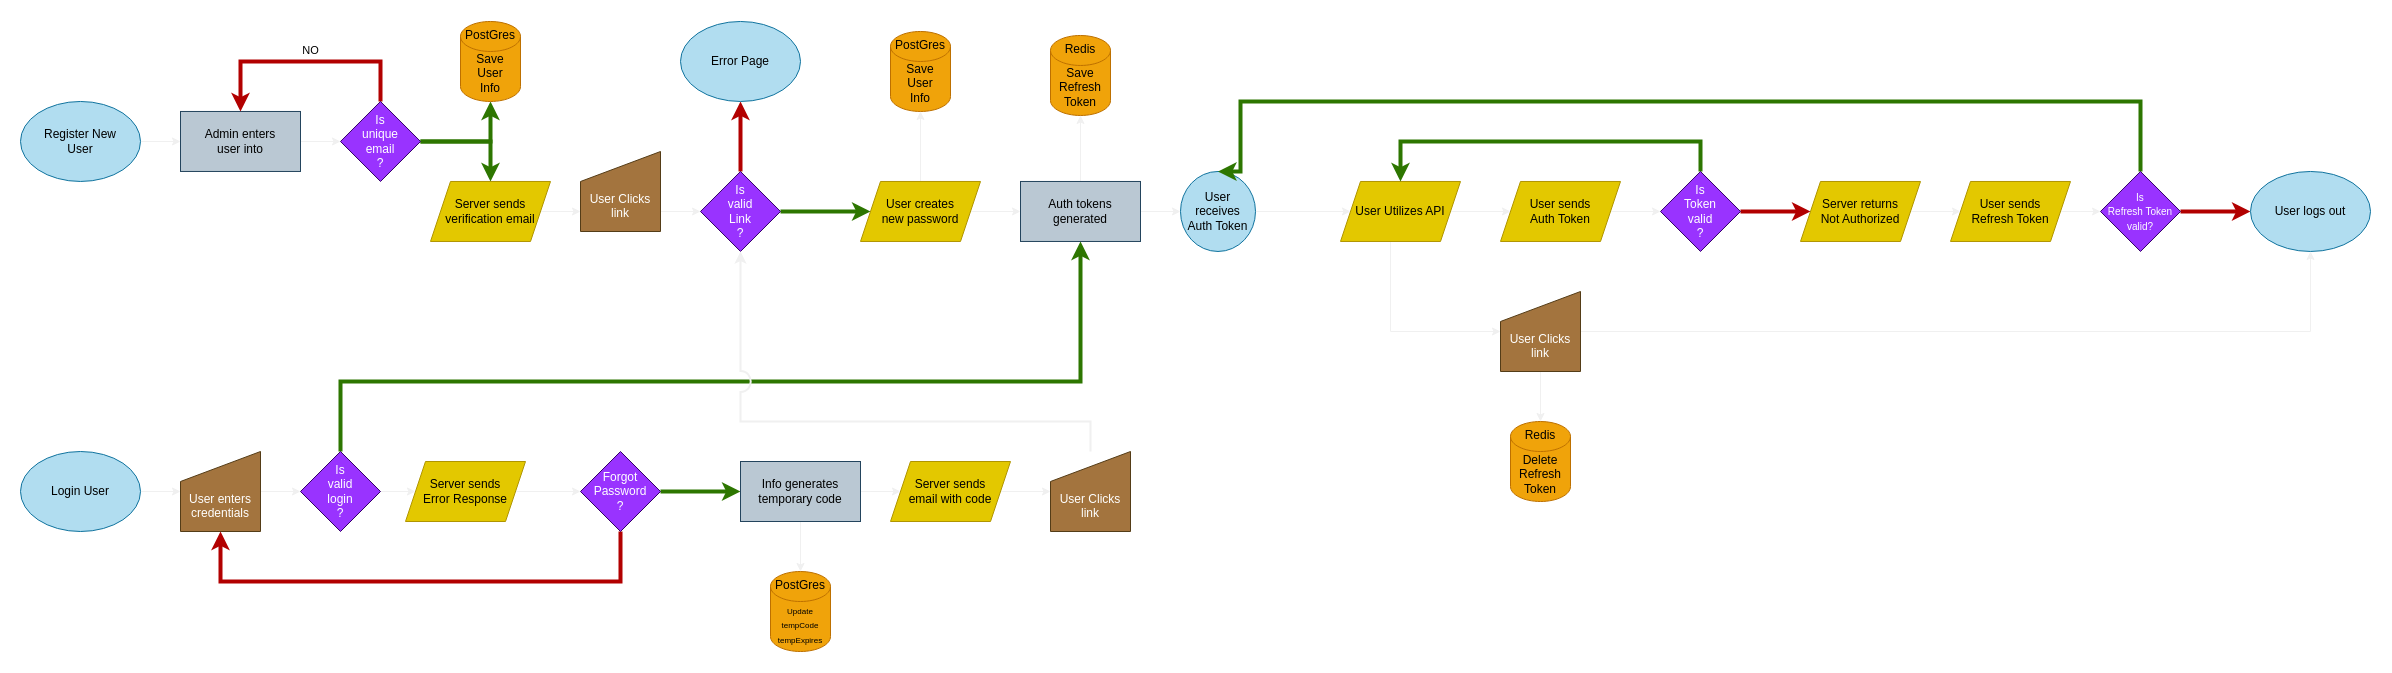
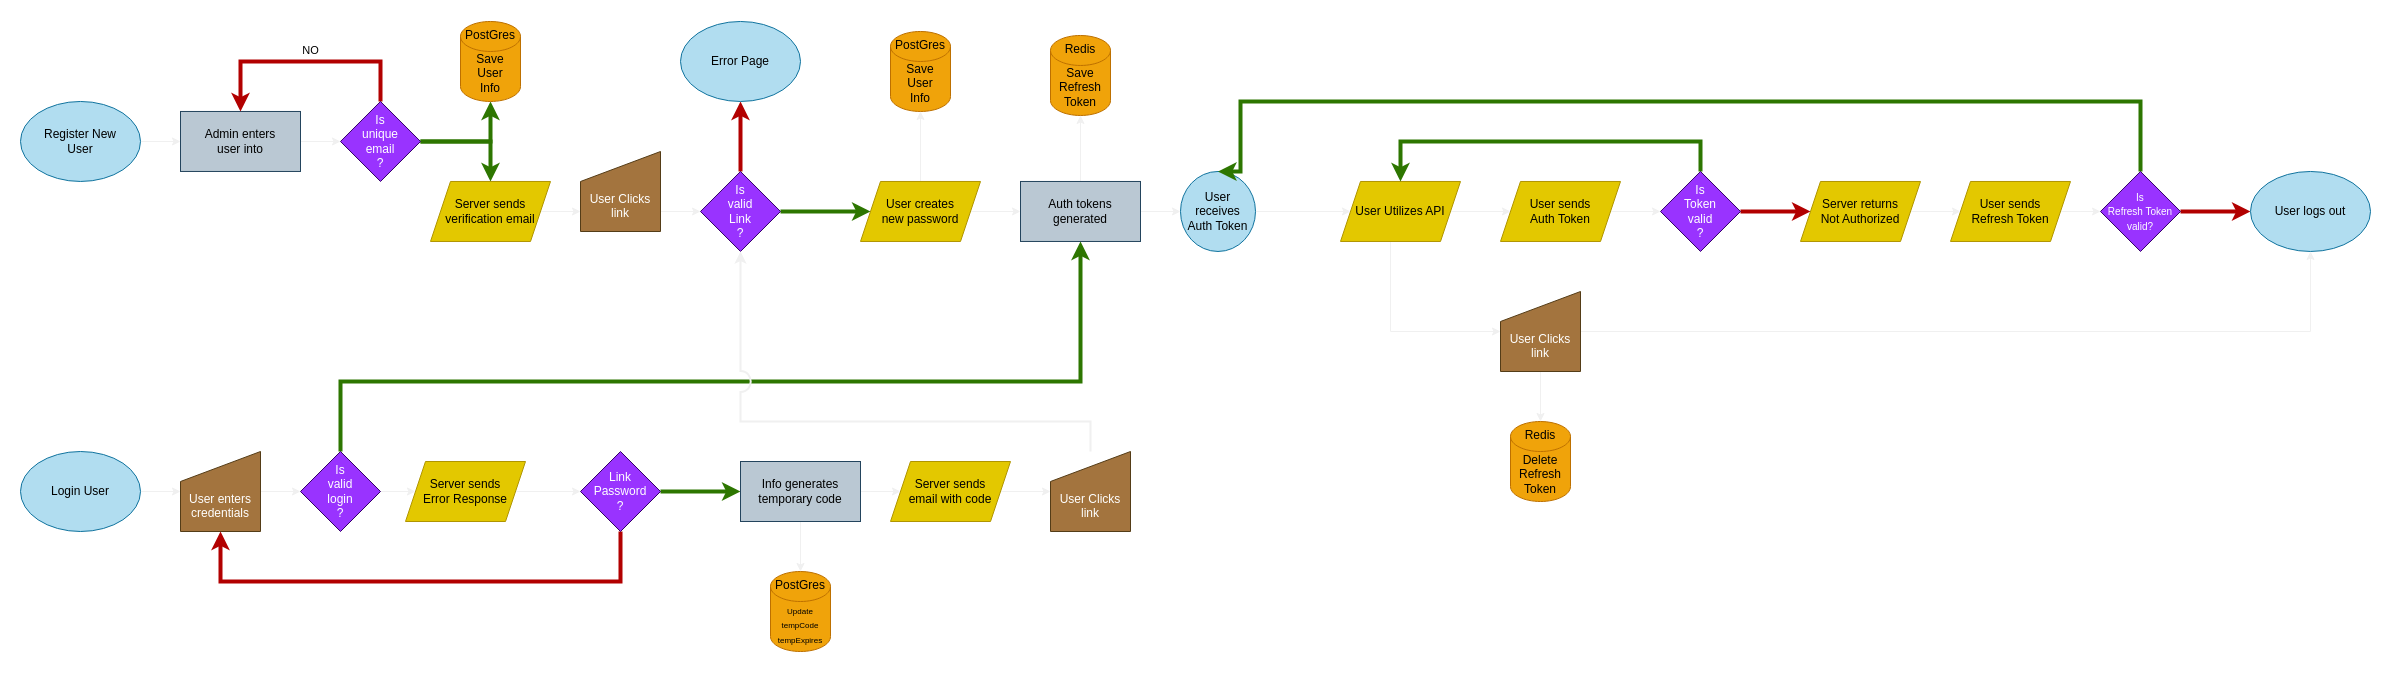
node "Forgot Password ?": label "Forgot Password ?" -> "Link Password ?"
